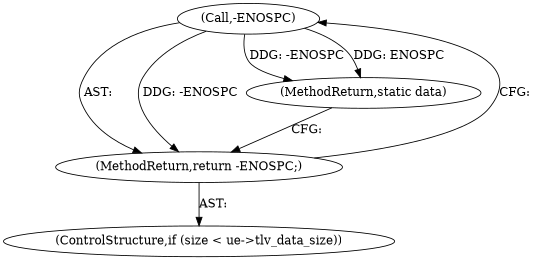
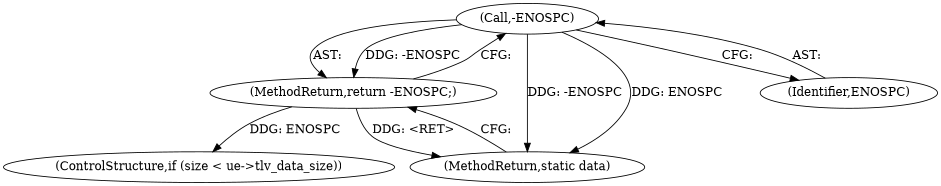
node "(Identifier,ENOSPC)": added
edge "(MethodReturn,return -ENOSPC;)" -> "(MethodReturn,static data)": added, label "DDG: <RET>"
edge "(MethodReturn,return -ENOSPC;)" -> "(ControlStructure,if (size < ue->tlv_data_size))": label "AST: " -> "DDG: ENOSPC"
